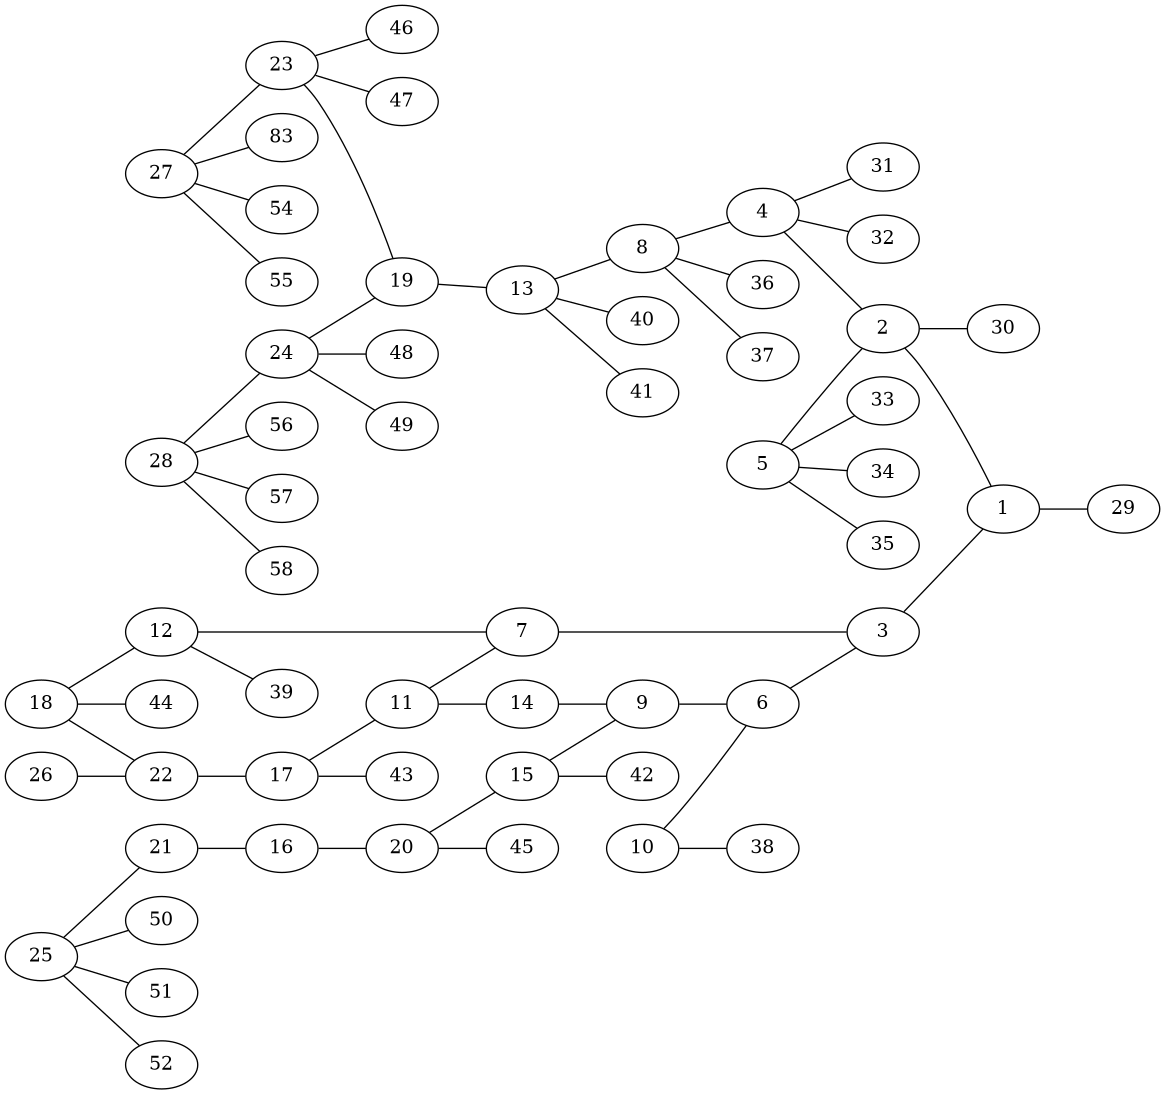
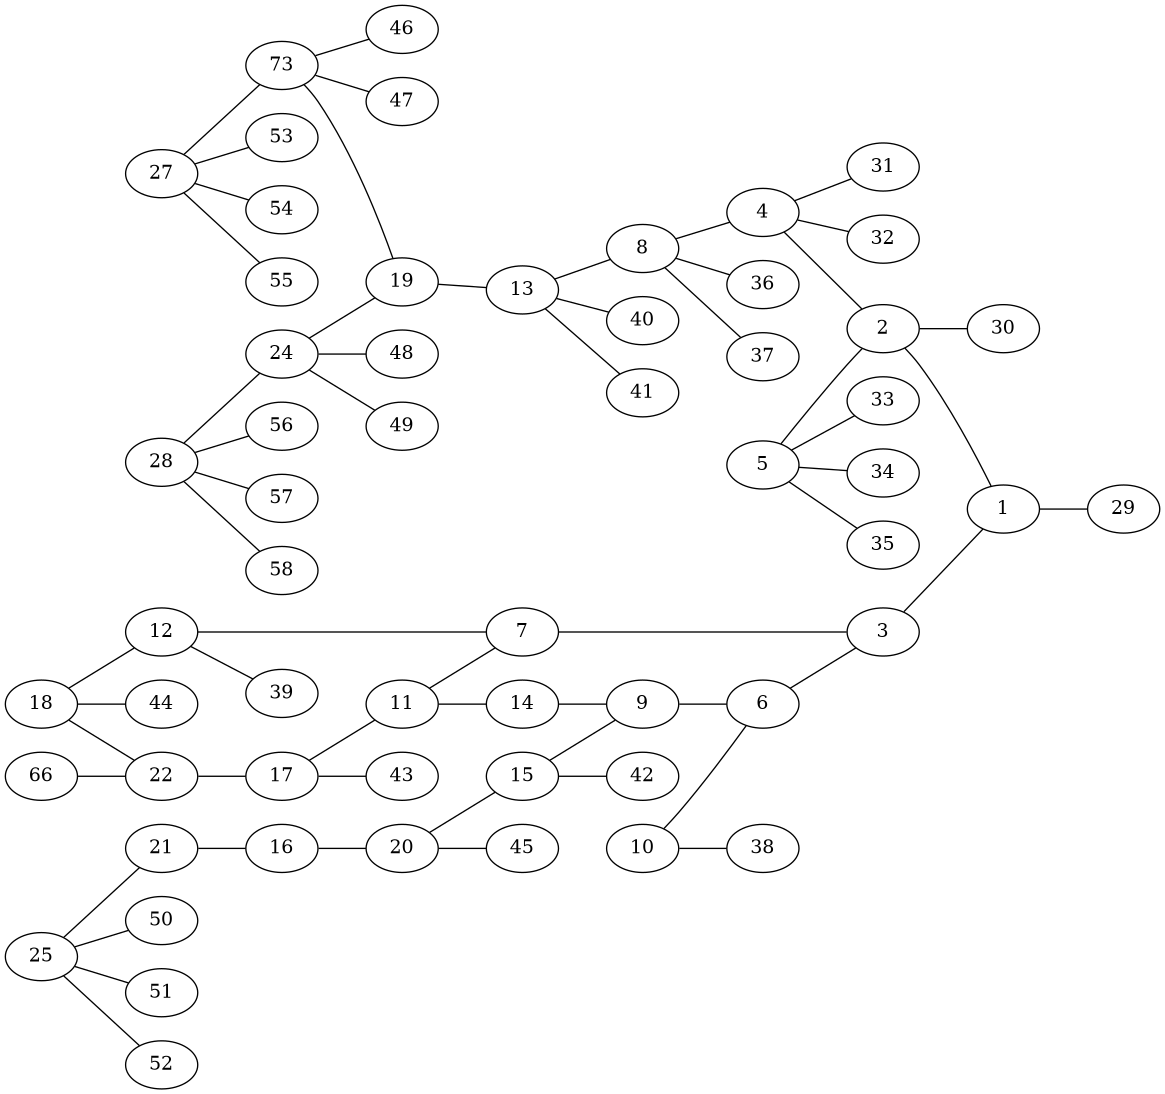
node "23": label "23" -> "73"
node "83": label "83" -> "53"
node "26": label "26" -> "66"
